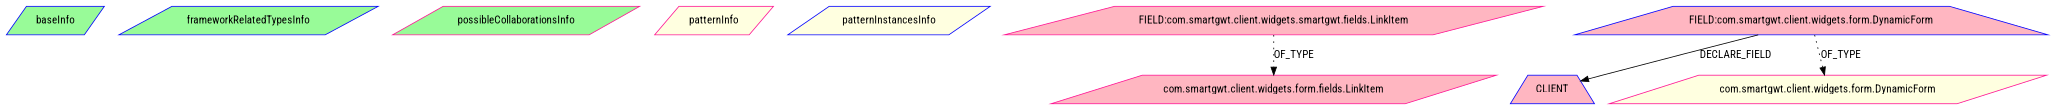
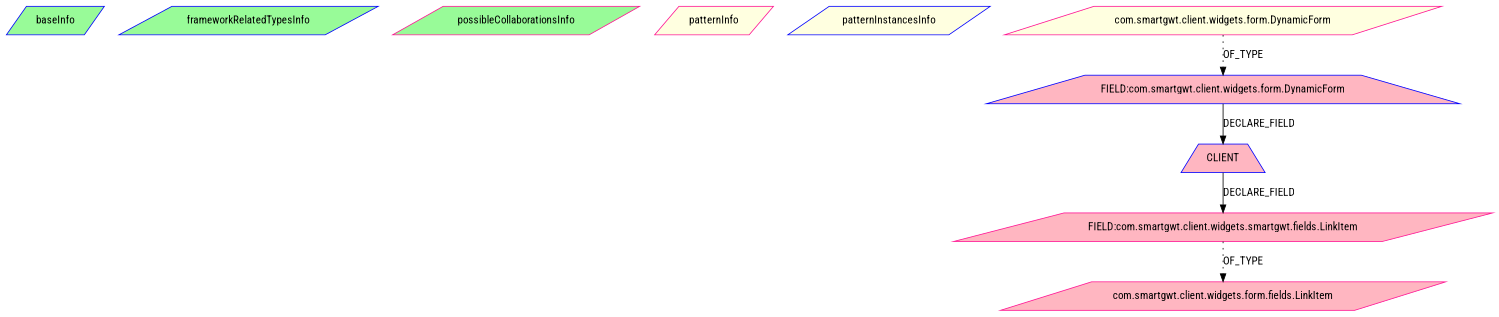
edge "FIELD:com.smartgwt.client.widgets.form.DynamicForm" -> "com.smartgwt.client.widgets.form.DynamicForm": reversed
edge "CLIENT" -> "FIELD:com.smartgwt.client.widgets.smartgwt.fields.LinkItem": added, label "DECLARE_FIELD"
